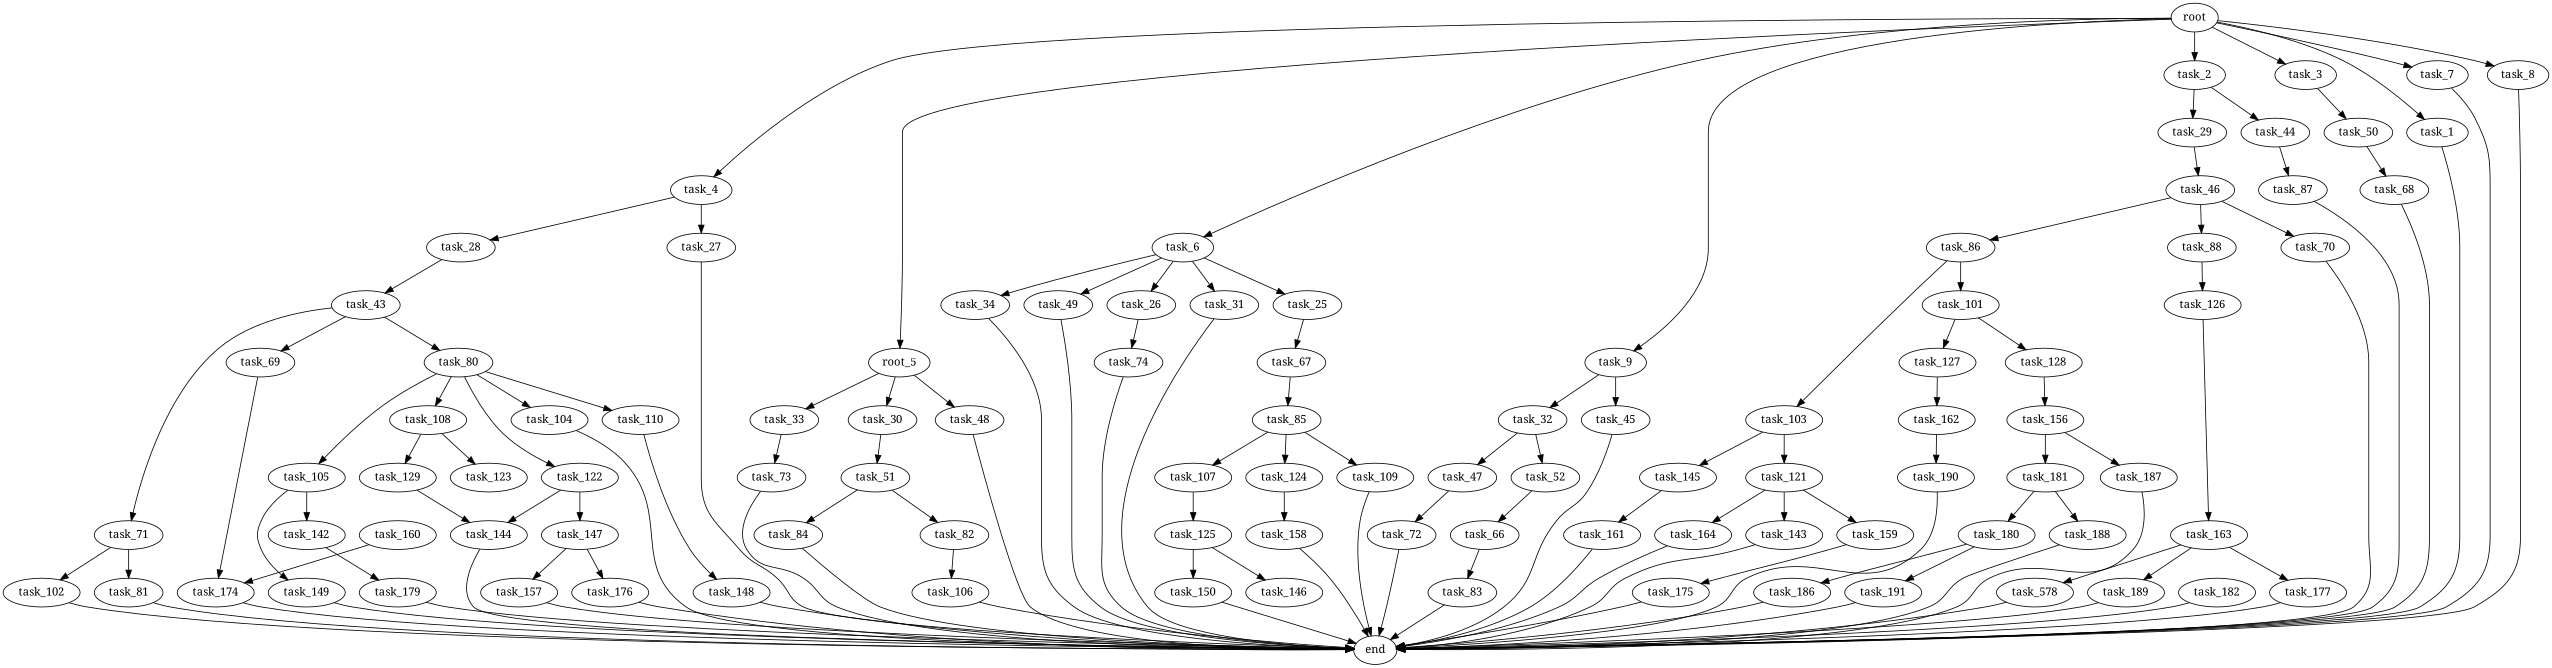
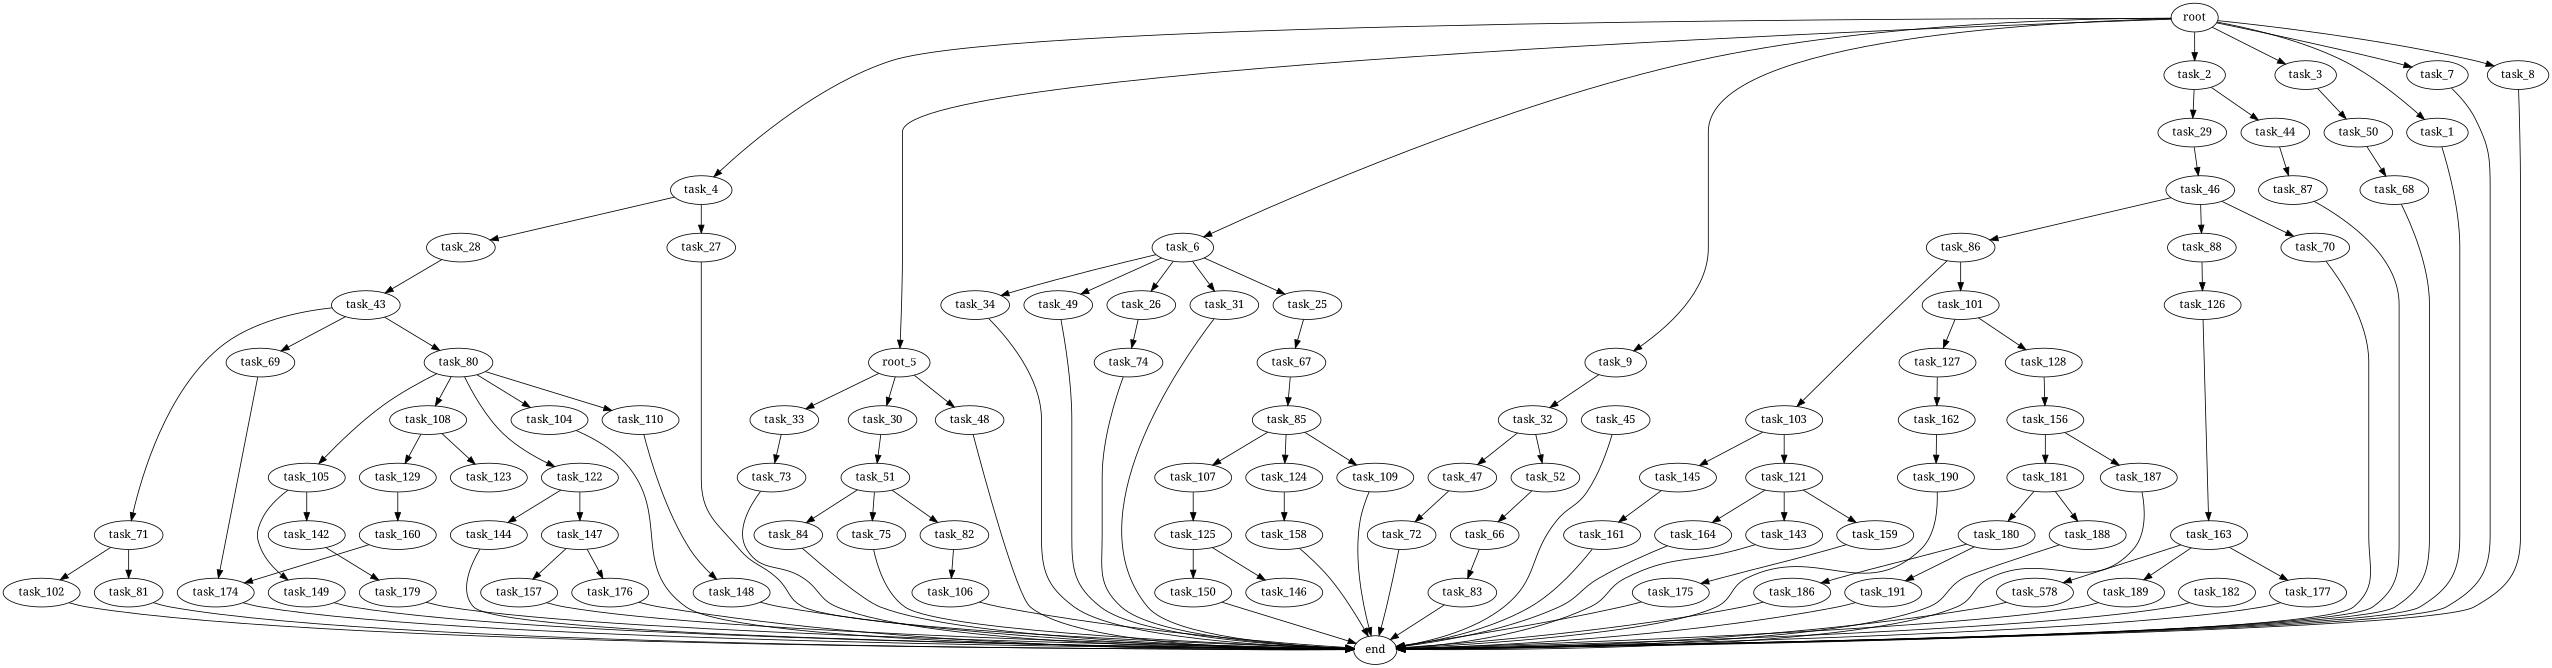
edge "task_9" -> "task_45": removed
edge "task_129" -> "task_144": now "task_129" -> "task_160"
node "task_75": added
